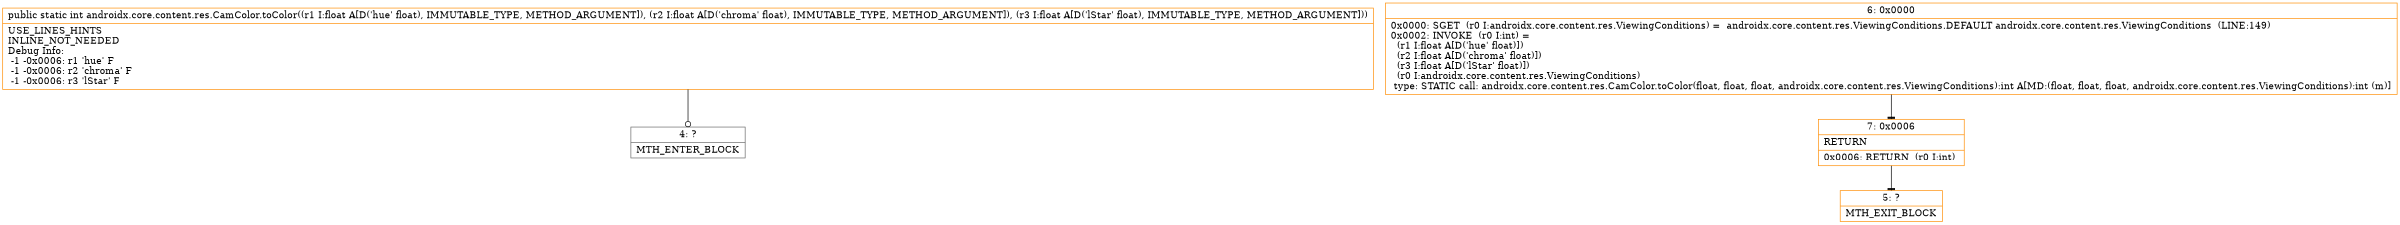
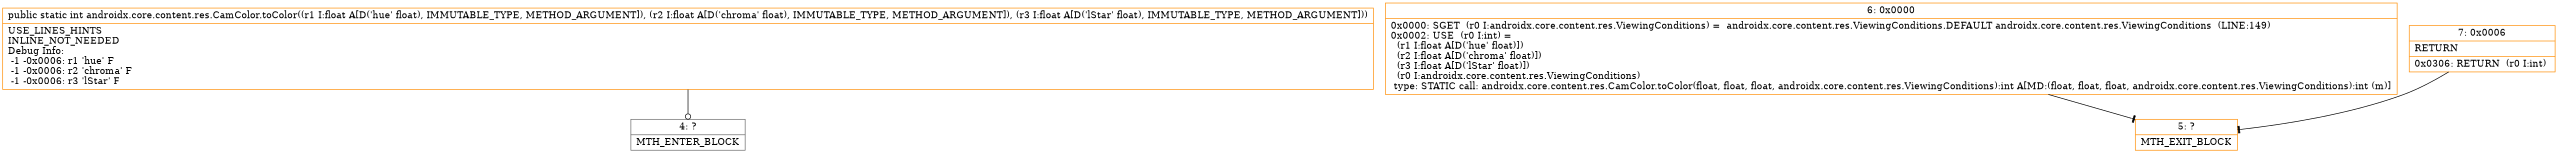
node "6: 0x0000": text "0x0002: INVOKE  (r0 I:int) =" -> "0x0002: USE  (r0 I:int) ="
edge "6: 0x0000" -> "7: 0x0006": now "6: 0x0000" -> "5: ?"
node "7: 0x0006": text "0x0006: RETURN  (r0 I:int)" -> "0x0306: RETURN  (r0 I:int)"
